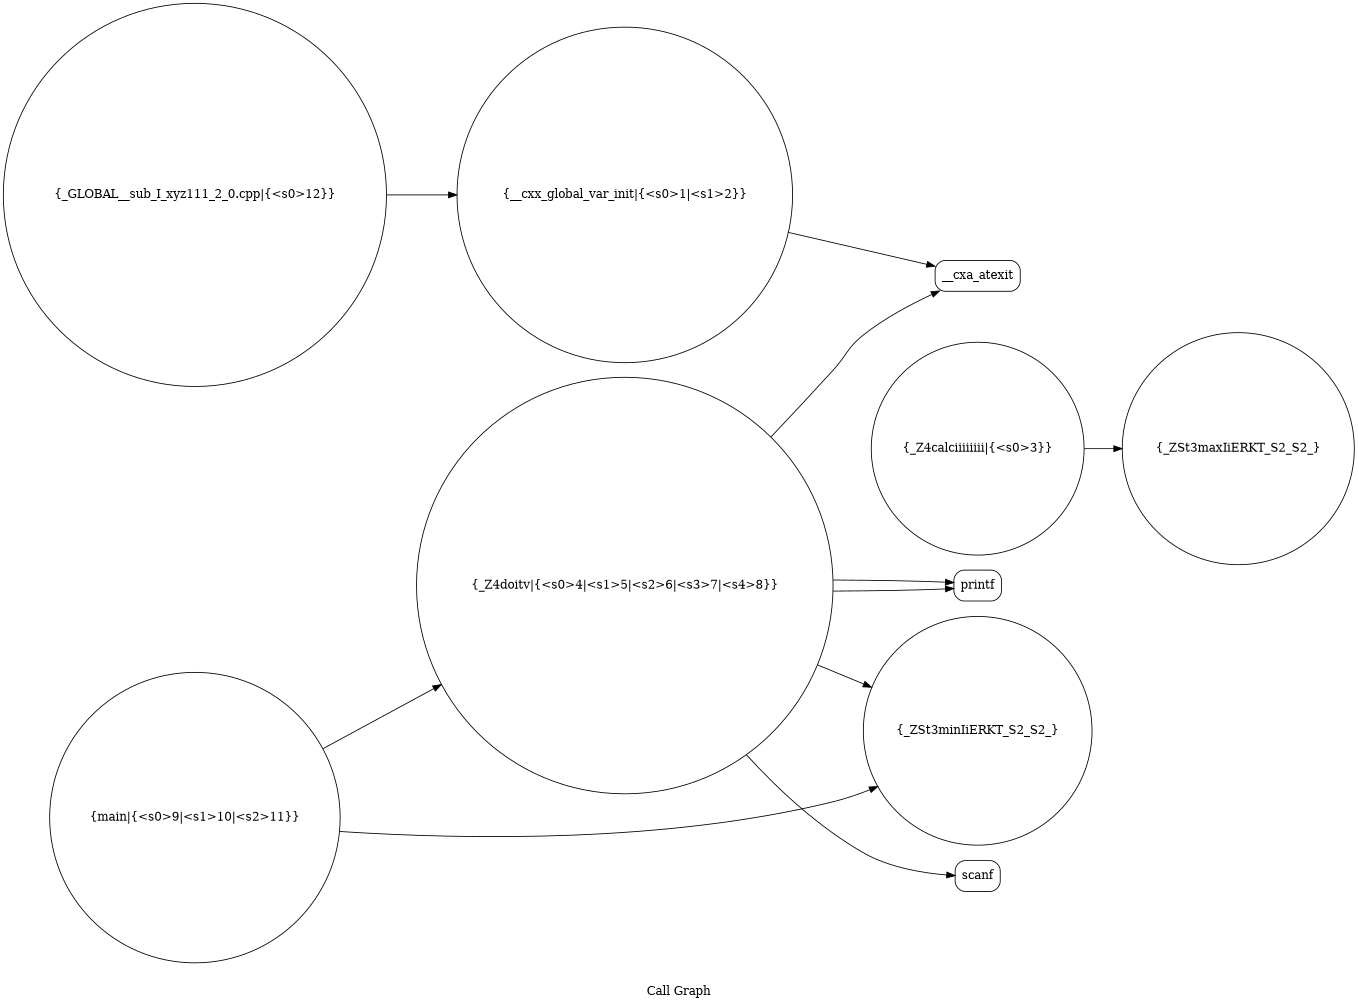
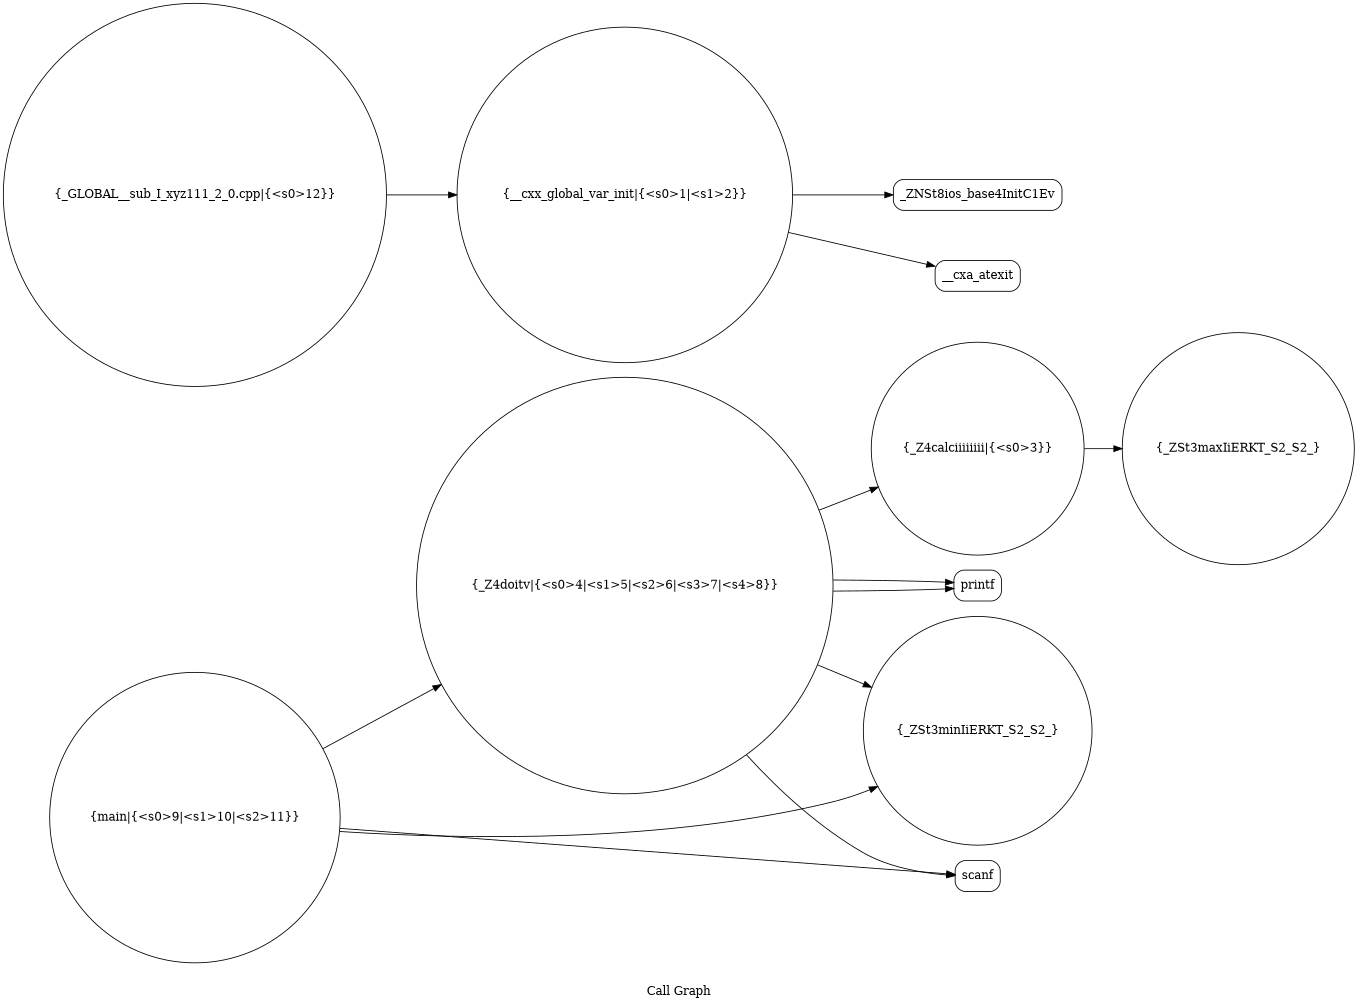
node "_ZNSt8ios_base4InitC1Ev": added
edge "{_Z4doitv|{<s0>4|<s1>5|<s2>6|<s3>7|<s4>8}}" -> "__cxa_atexit": now "{_Z4doitv|{<s0>4|<s1>5|<s2>6|<s3>7|<s4>8}}" -> "{_Z4calciiiiiiii|{<s0>3}}"
edge "{main|{<s0>9|<s1>10|<s2>11}}" -> "scanf": added
